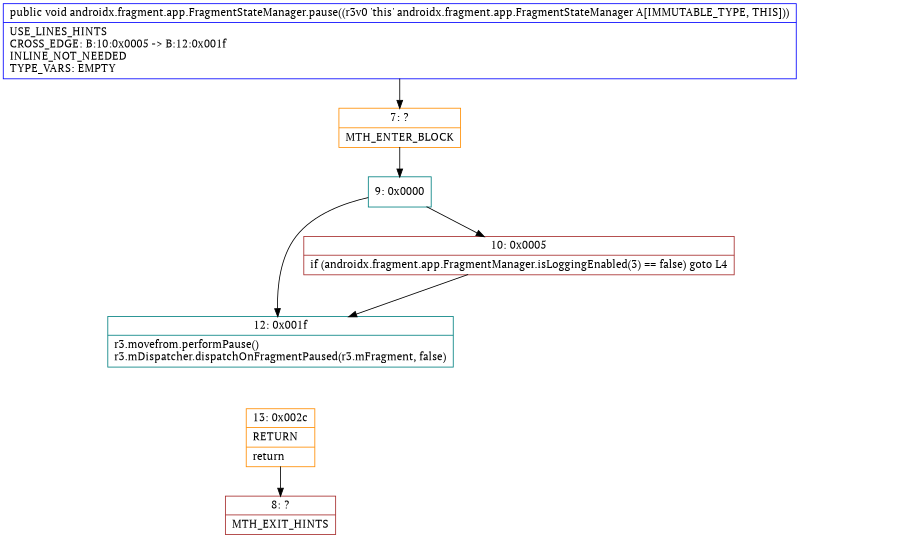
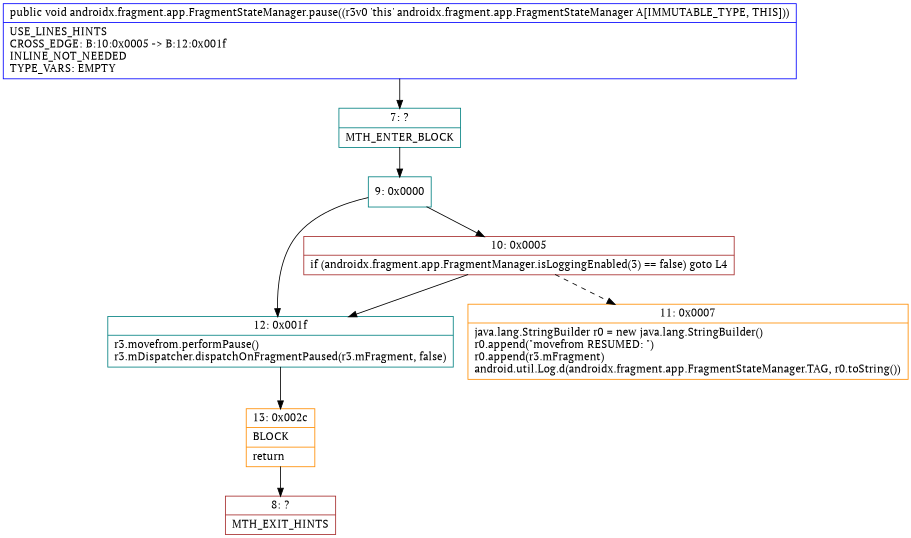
node "7: ?": color darkorange -> teal
node "11: 0x0007": added
edge "12: 0x001f" -> "13: 0x002c": added
node "13: 0x002c": text "RETURN" -> "BLOCK"
